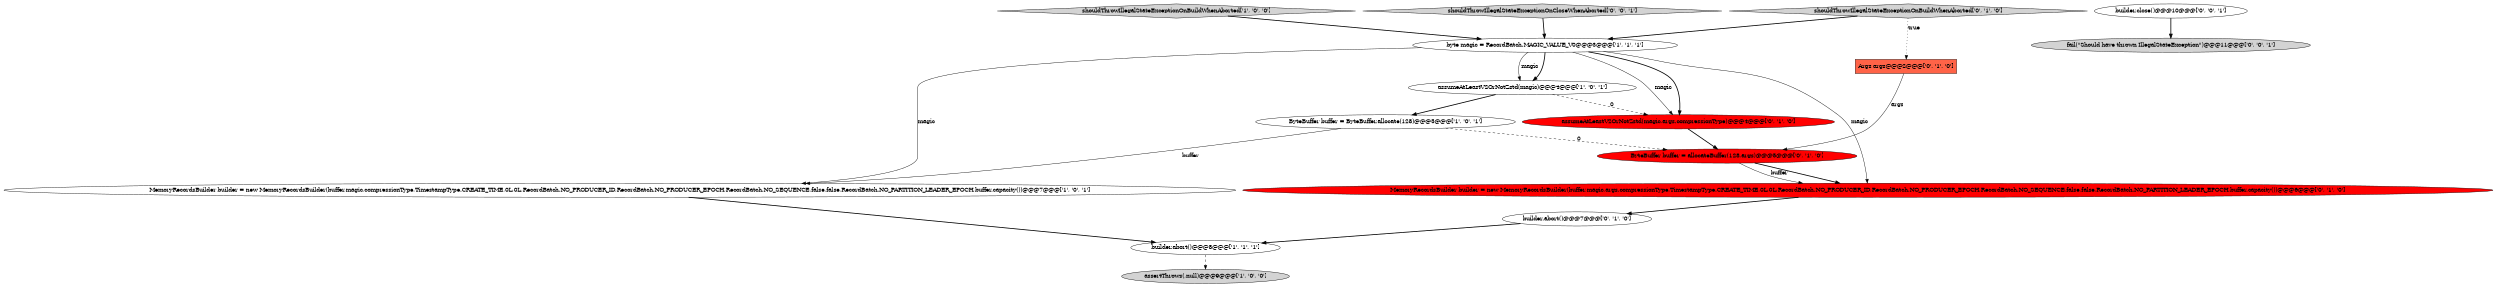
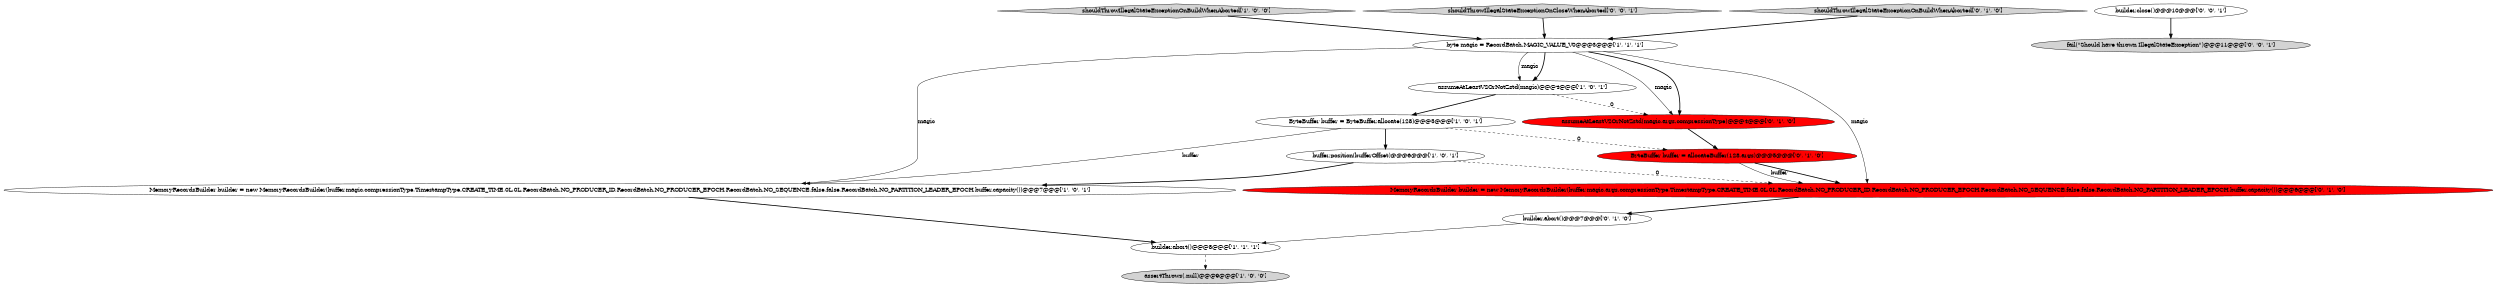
node "Args args@@@2@@@['0', '1', '0']": removed
node "buffer.position(bufferOffset)@@@6@@@['1', '0', '1']": added
edge "builder.abort()@@@7@@@['0', '1', '0']" -> "builder.abort()@@@8@@@['1', '1', '1']": style bold -> solid
